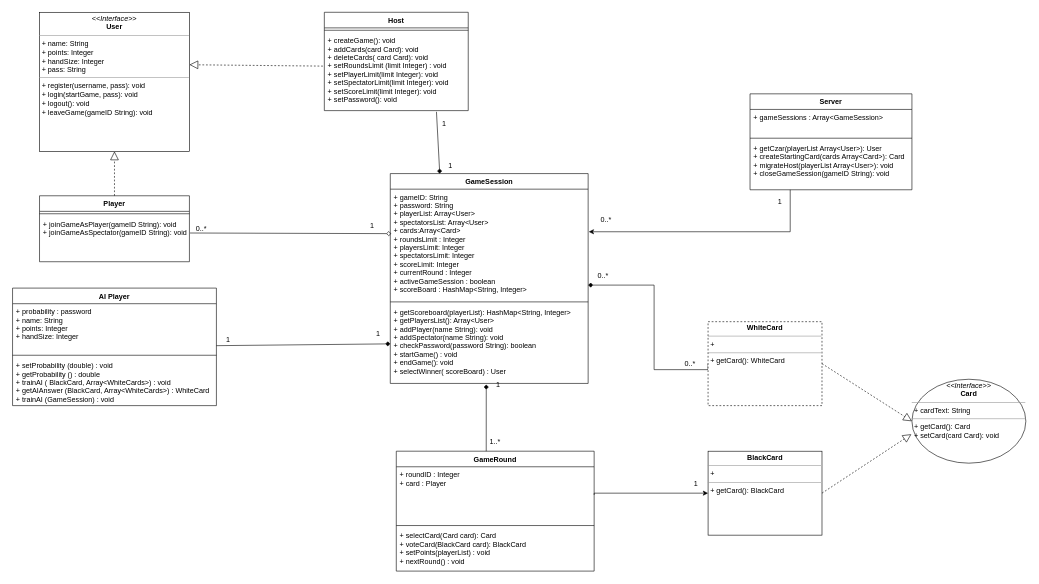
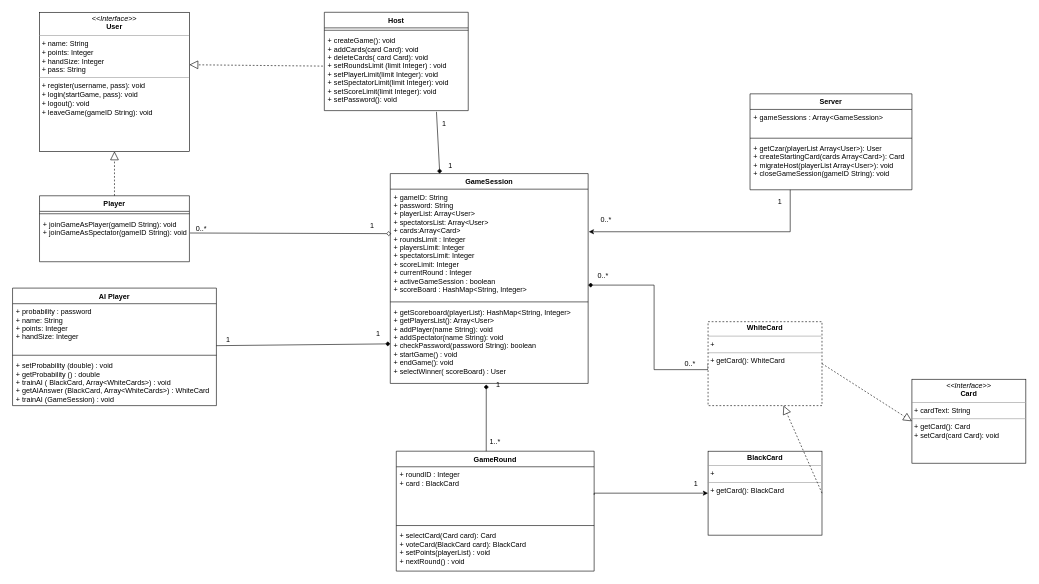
node "<<Interface>> Card + cardText: String + getCard(): Card + setCard(card Card): void": shape ellipse -> rectangle
edge "BlackCard + + getCard(): BlackCard" -> "<<Interface>> Card + cardText: String + getCard(): Card + setCard(card Card): void": now "BlackCard + + getCard(): BlackCard" -> "WhiteCard + + getCard(): WhiteCard"
node "+ roundID : Integer + card : Player": label "+ roundID : Integer + card : Player" -> "+ roundID : Integer + card : BlackCard"
